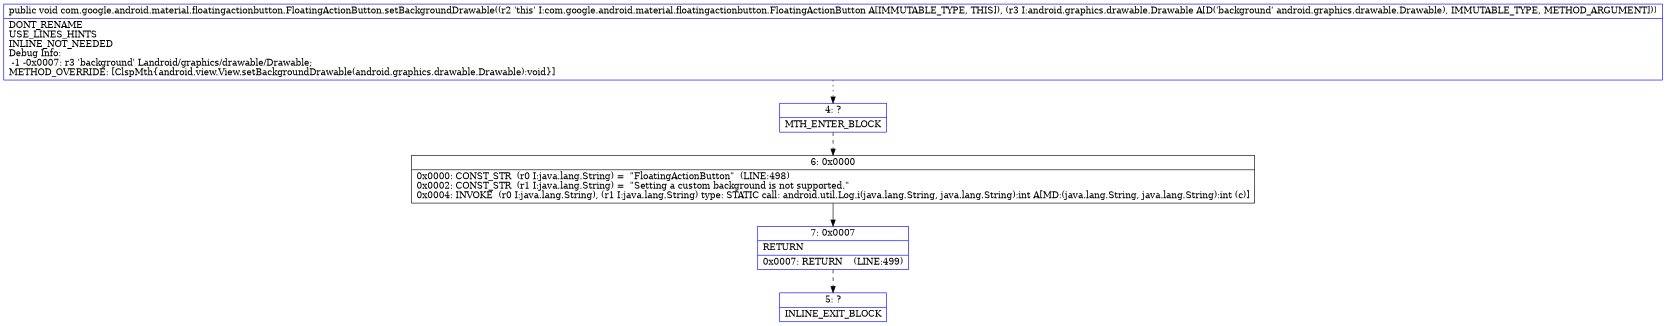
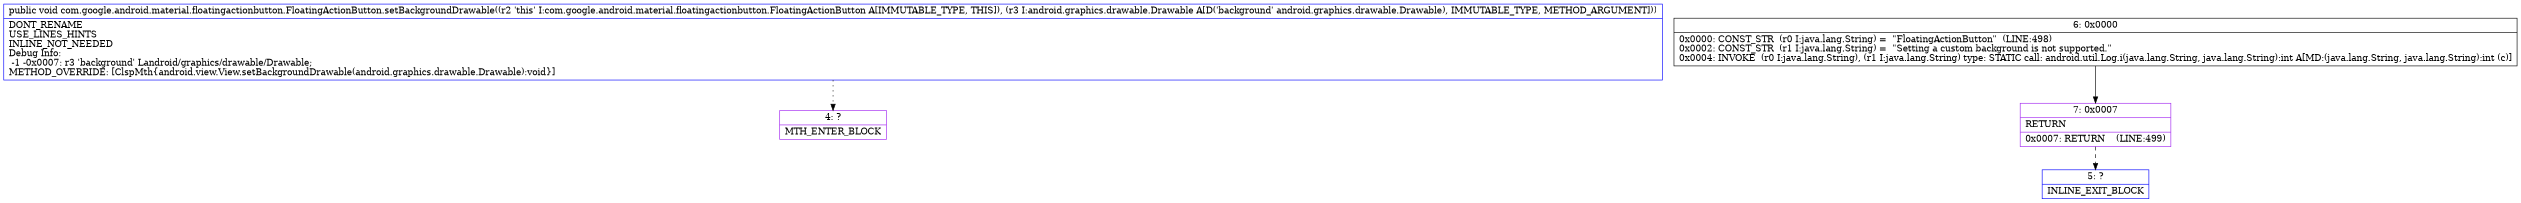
node "4: ?": color blue -> purple
edge "4: ?" -> "6: 0x0000": removed
node "7: 0x0007": color blue -> purple
